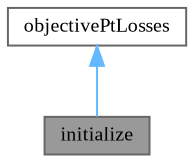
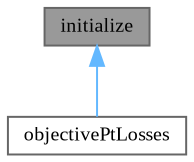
edge "initialize" -> "objectivePtLosses": reversed
